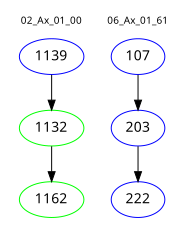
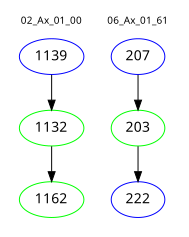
node "107": label "107" -> "207"
node "203": color blue -> green
